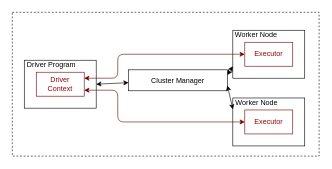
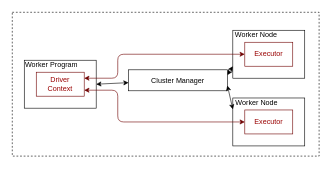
node "Driver Program": label "Driver Program" -> "Worker Program"
